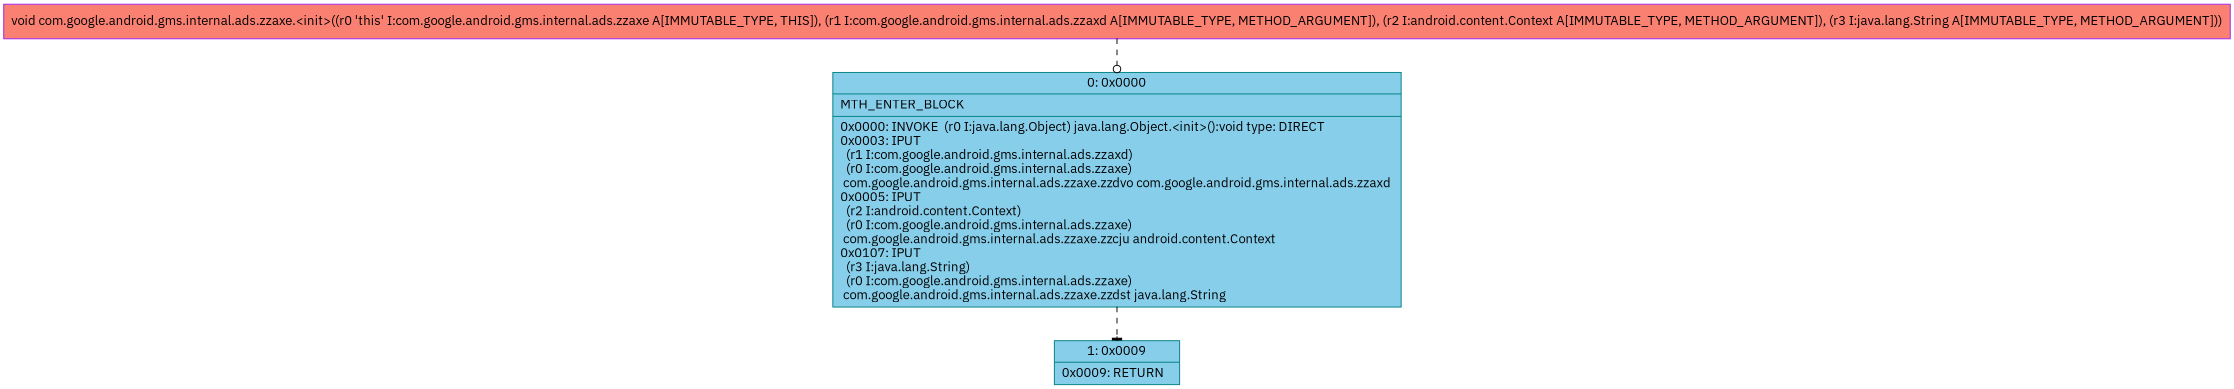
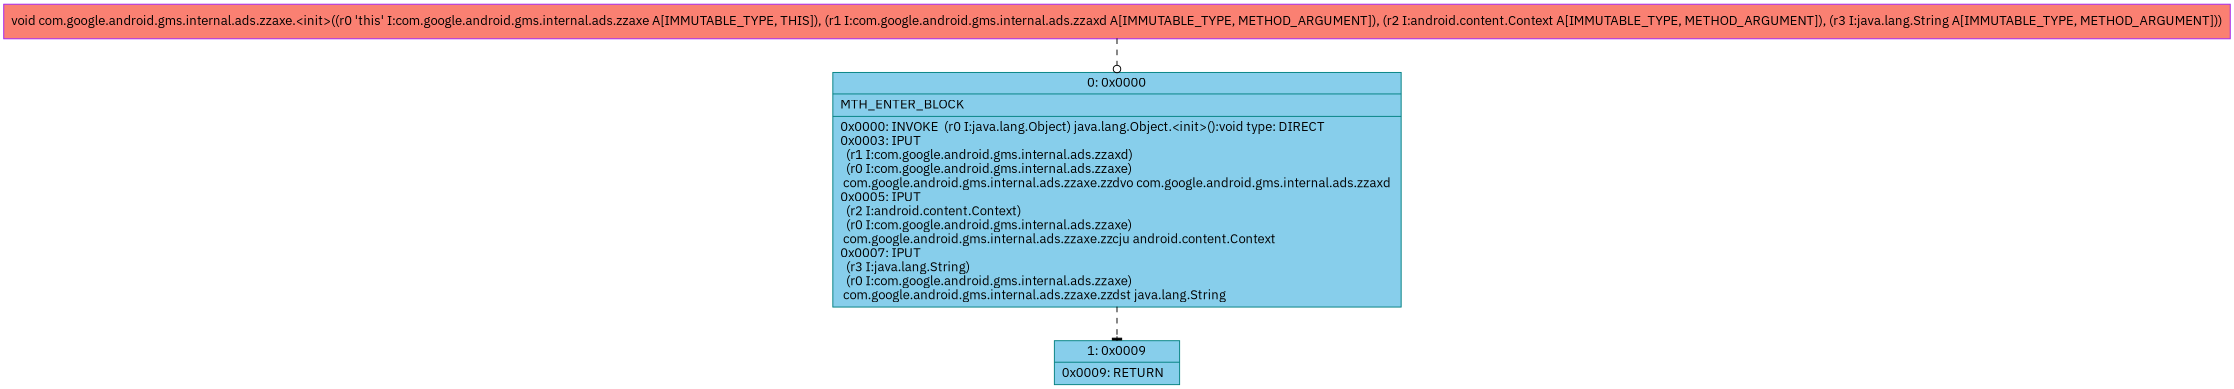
node "0: 0x0000": text "0x0107: IPUT" -> "0x0007: IPUT"
